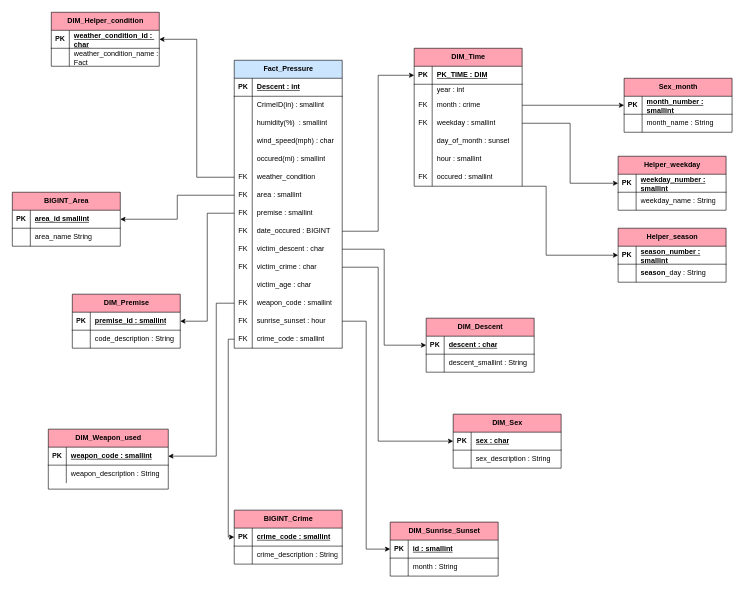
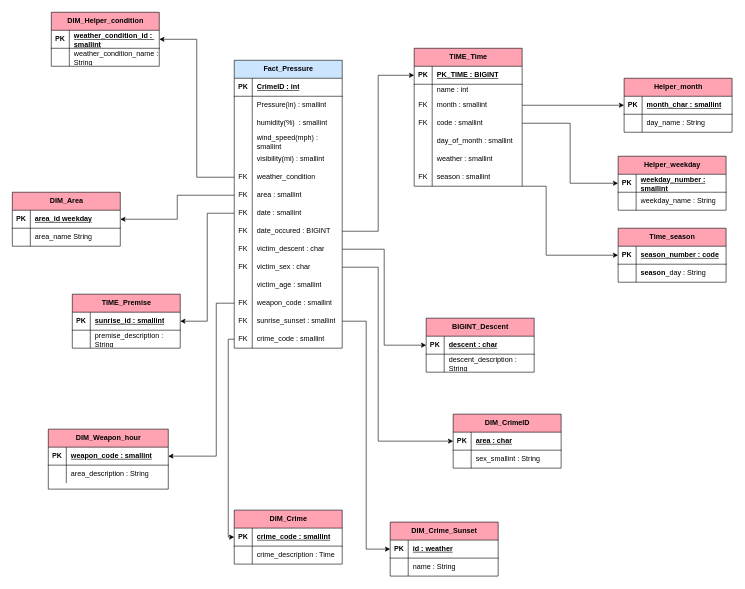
node "weather_condition_id : char": label "weather_condition_id : char" -> "weather_condition_id : smallint"
node "weather_condition_name : Fact": label "weather_condition_name : Fact" -> "weather_condition_name : String"
node "DIM_Time": label "DIM_Time" -> "TIME_Time"
node "PK_TIME : DIM": label "PK_TIME : DIM" -> "PK_TIME : BIGINT"
node "Descent : int": label "Descent : int" -> "CrimeID : int"
node "Sex_month": label "Sex_month" -> "Helper_month"
node "year : int": label "year : int" -> "name : int"
node "CrimeID(in) : smallint": label "CrimeID(in) : smallint" -> "Pressure(in) : smallint"
node "month : crime": label "month : crime" -> "month : smallint"
node "month_number : smallint": label "month_number : smallint" -> "month_char : smallint"
node "weekday : smallint": label "weekday : smallint" -> "code : smallint"
node "month_name : String": label "month_name : String" -> "day_name : String"
node "wind_speed(mph) : char": label "wind_speed(mph) : char" -> "wind_speed(mph) : smallint"
node "day_of_month : sunset": label "day_of_month : sunset" -> "day_of_month : smallint"
node "occured(mi) : smallint": label "occured(mi) : smallint" -> "visibility(mi) : smallint"
node "hour : smallint": label "hour : smallint" -> "weather : smallint"
node "occured : smallint": label "occured : smallint" -> "season : smallint"
node "BIGINT_Area": label "BIGINT_Area" -> "DIM_Area"
node "premise : smallint": label "premise : smallint" -> "date : smallint"
node "area_id smallint": label "area_id smallint" -> "area_id weekday"
node "Helper_season": label "Helper_season" -> "Time_season"
node "season_number : smallint": label "season_number : smallint" -> "season_number : code"
node "victim_crime : char": label "victim_crime : char" -> "victim_sex : char"
node "victim_age : char": label "victim_age : char" -> "victim_age : smallint"
node "DIM_Premise": label "DIM_Premise" -> "TIME_Premise"
node "premise_id : smallint": label "premise_id : smallint" -> "sunrise_id : smallint"
node "sunrise_sunset : hour": label "sunrise_sunset : hour" -> "sunrise_sunset : smallint"
node "DIM_Descent": label "DIM_Descent" -> "BIGINT_Descent"
node "code_description : String": label "code_description : String" -> "premise_description : String"
node "descent_smallint : String": label "descent_smallint : String" -> "descent_description : String"
node "DIM_Sex": label "DIM_Sex" -> "DIM_CrimeID"
node "DIM_Weapon_used": label "DIM_Weapon_used" -> "DIM_Weapon_hour"
node "sex : char": label "sex : char" -> "area : char"
node "sex_description : String": label "sex_description : String" -> "sex_smallint : String"
node "weapon_description : String": label "weapon_description : String" -> "area_description : String"
node "BIGINT_Crime": label "BIGINT_Crime" -> "DIM_Crime"
node "DIM_Sunrise_Sunset": label "DIM_Sunrise_Sunset" -> "DIM_Crime_Sunset"
node "id : smallint": label "id : smallint" -> "id : weather"
node "crime_description : String": label "crime_description : String" -> "crime_description : Time"
node "month : String": label "month : String" -> "name : String"
